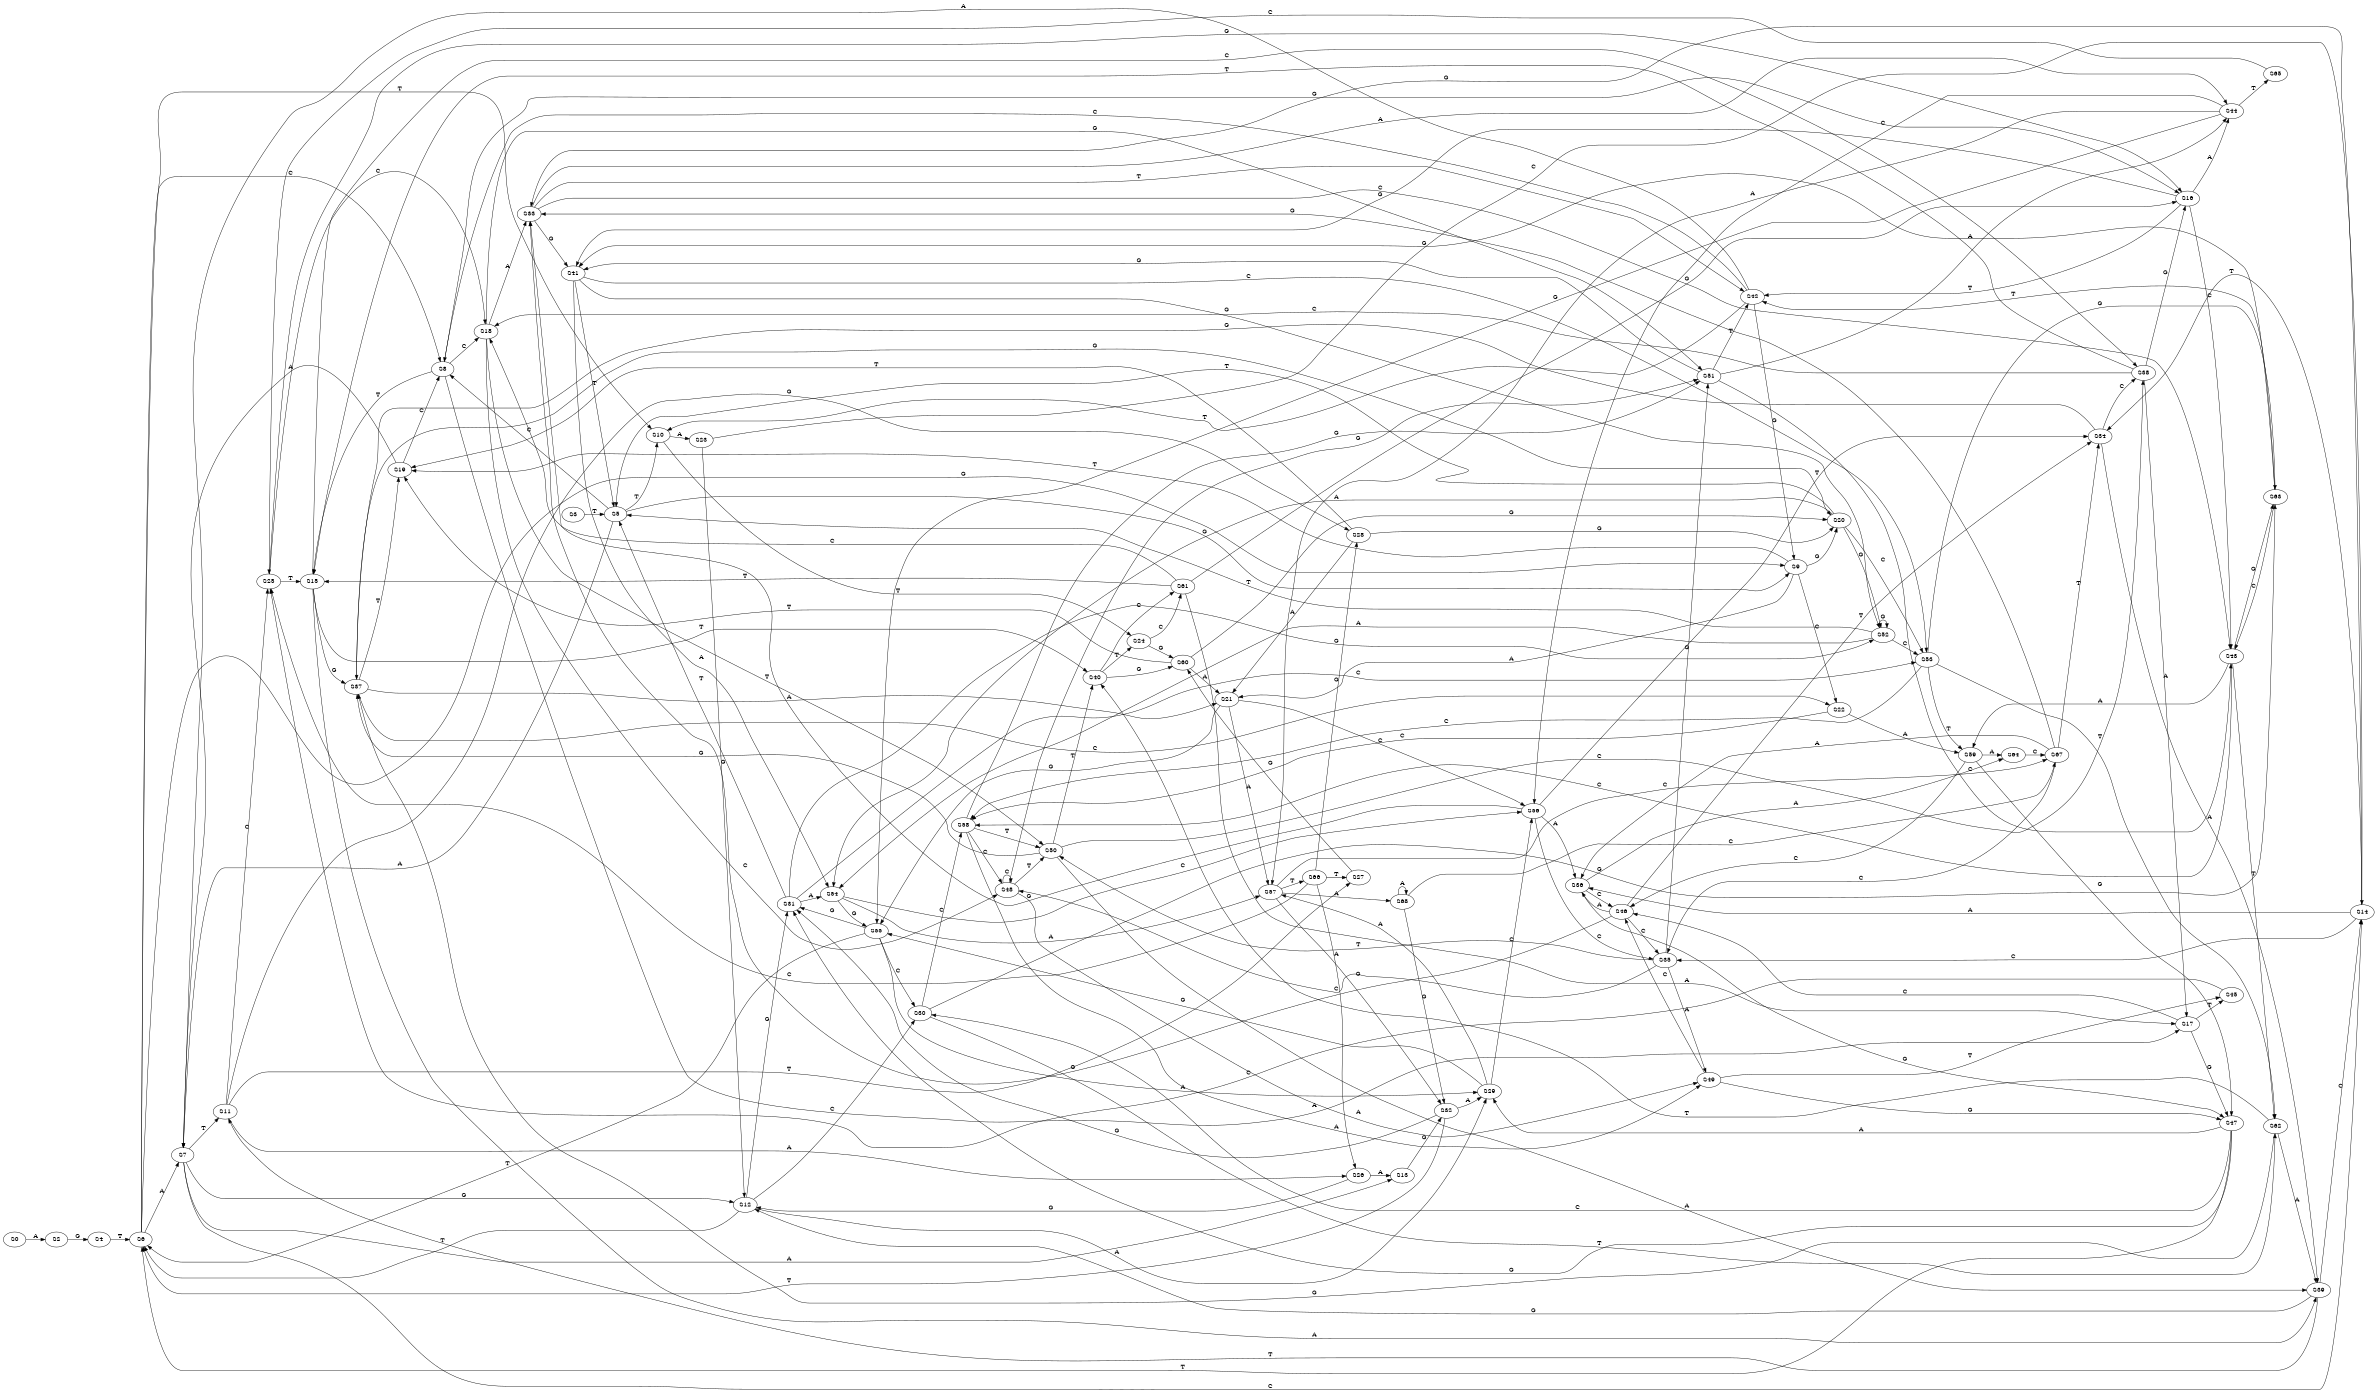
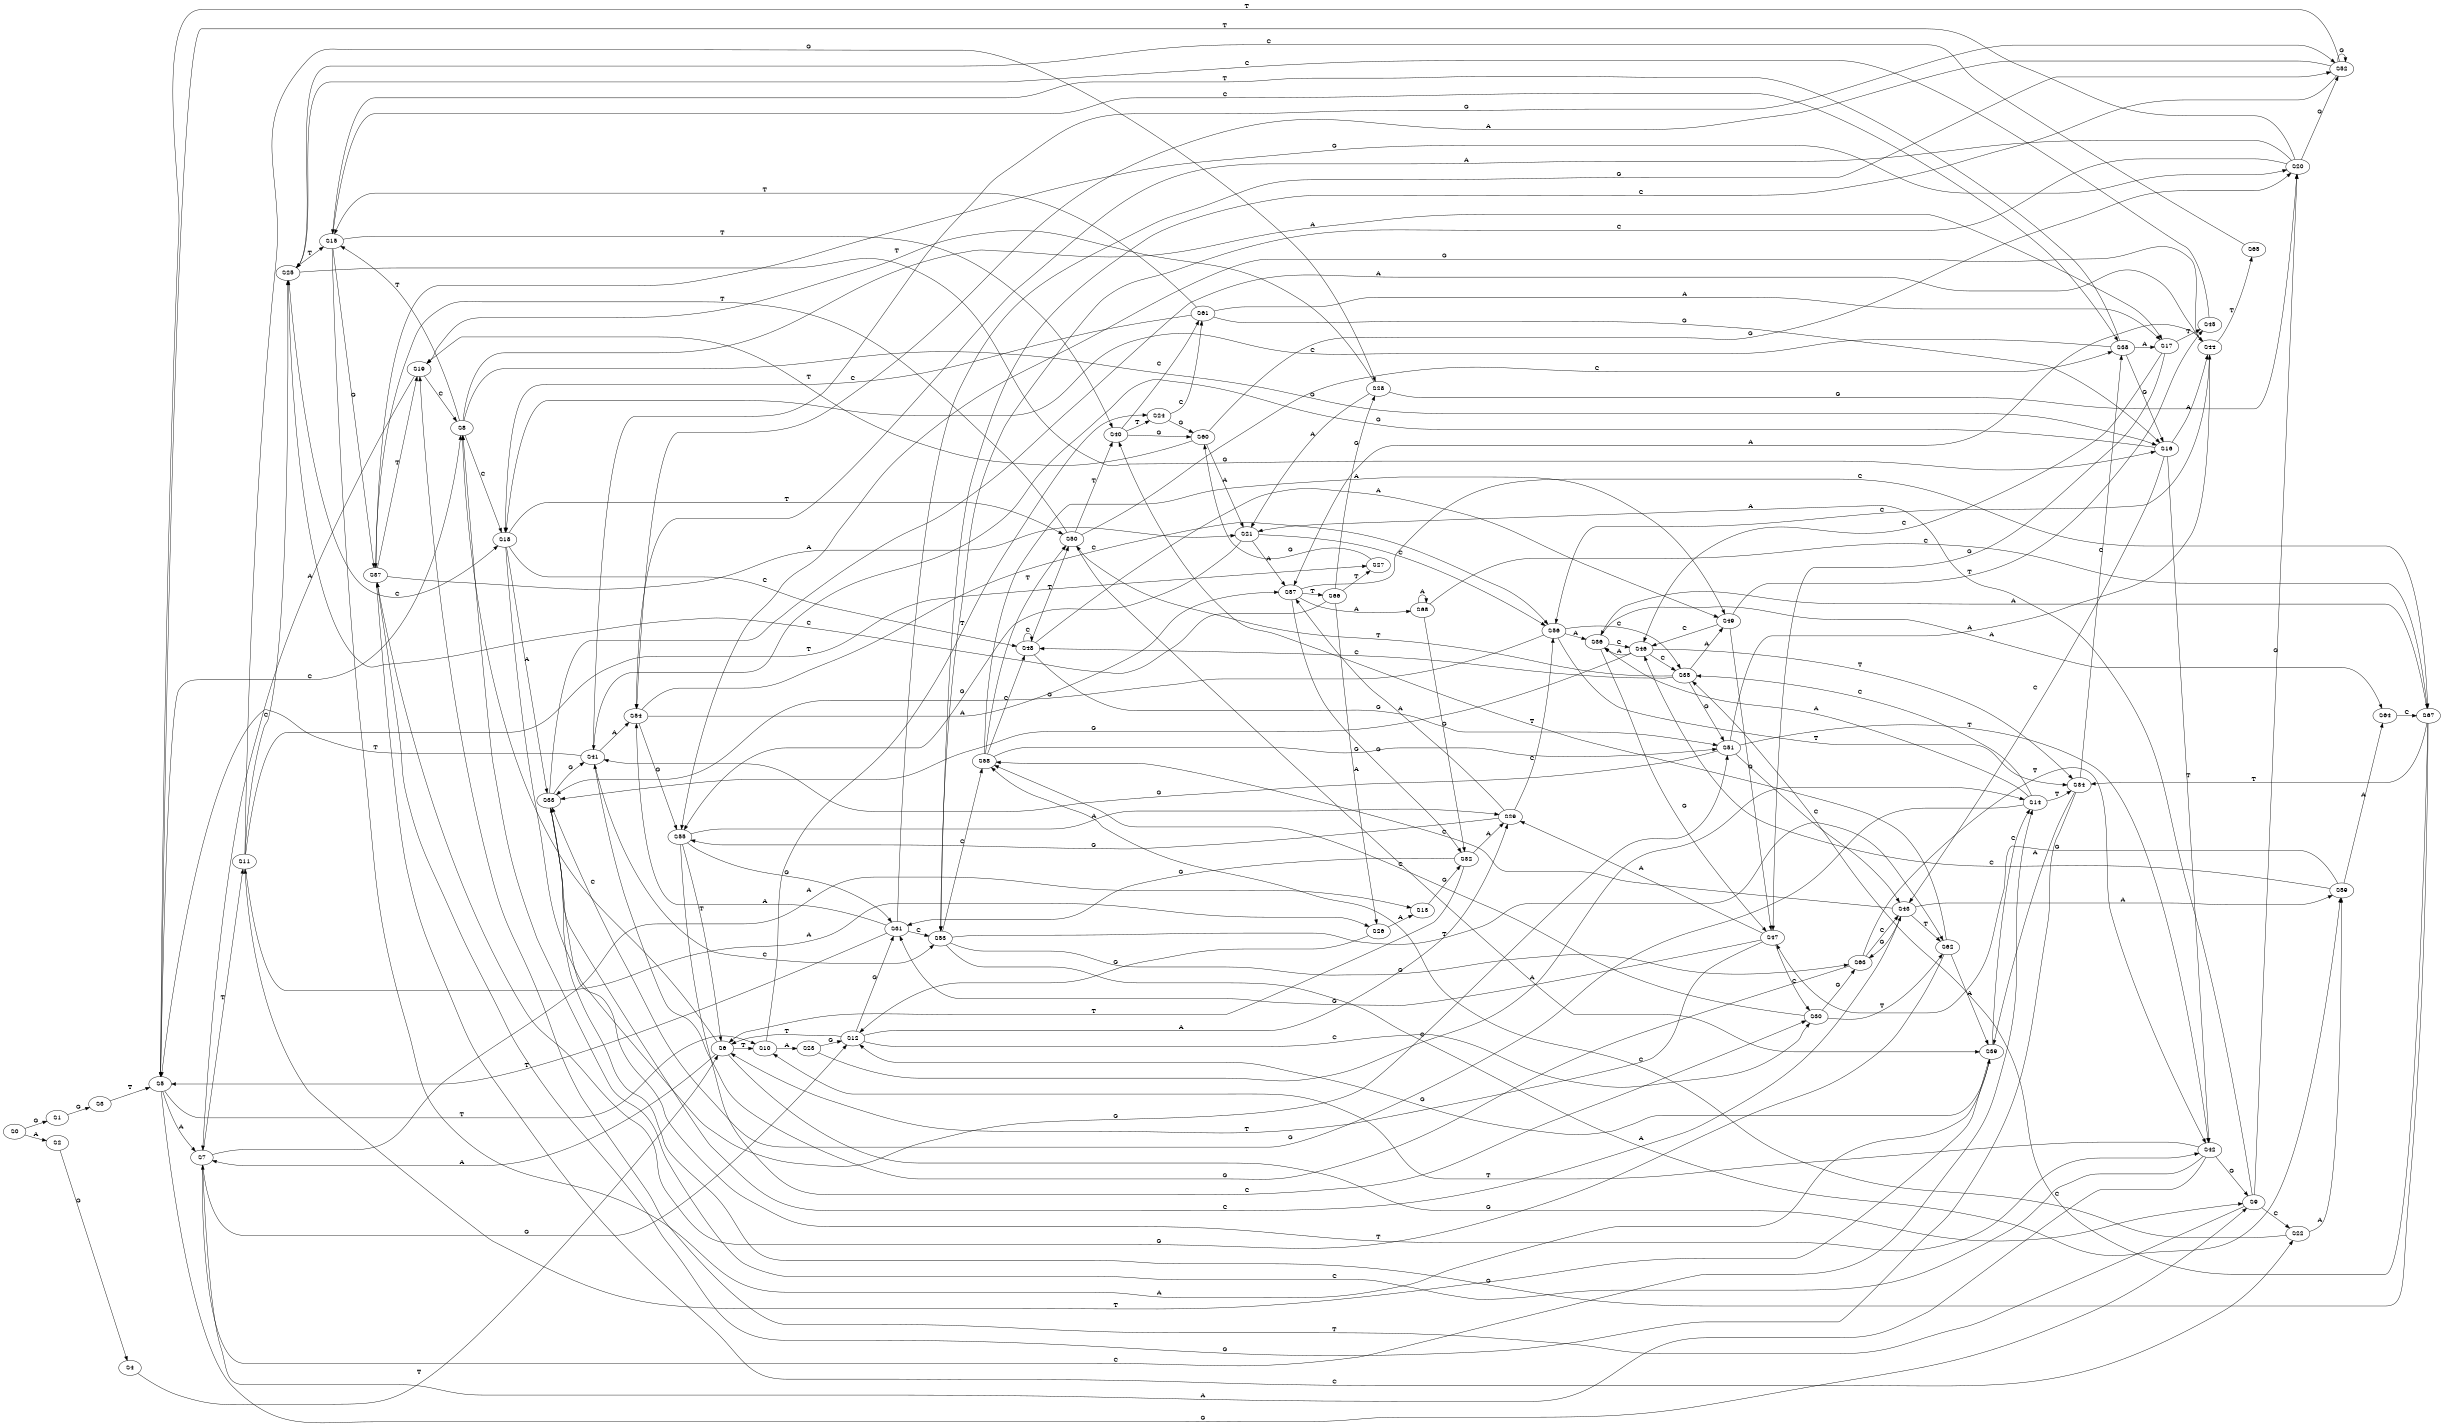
edge "S53" -> "S59": label "T" -> "A"
edge "S50" -> "S37": label "G" -> "T"
node "S1": added
